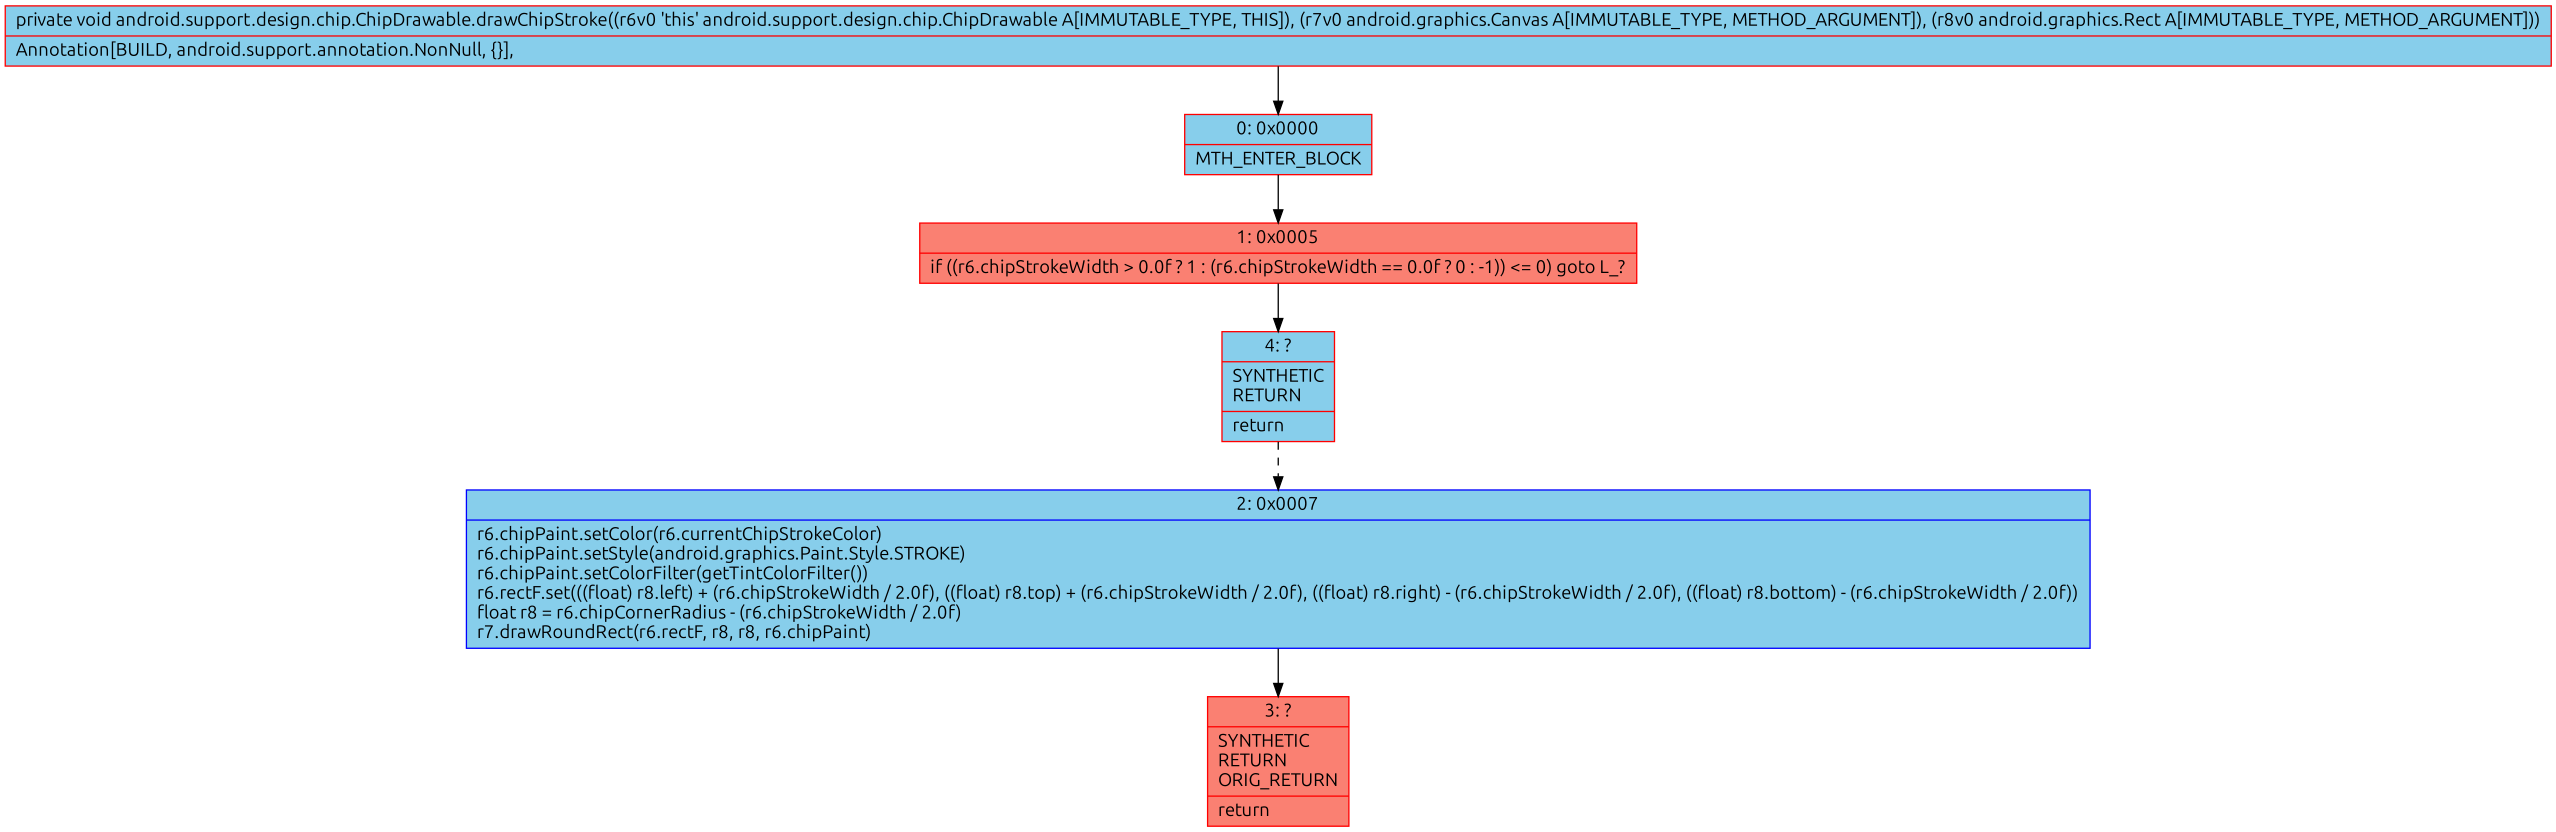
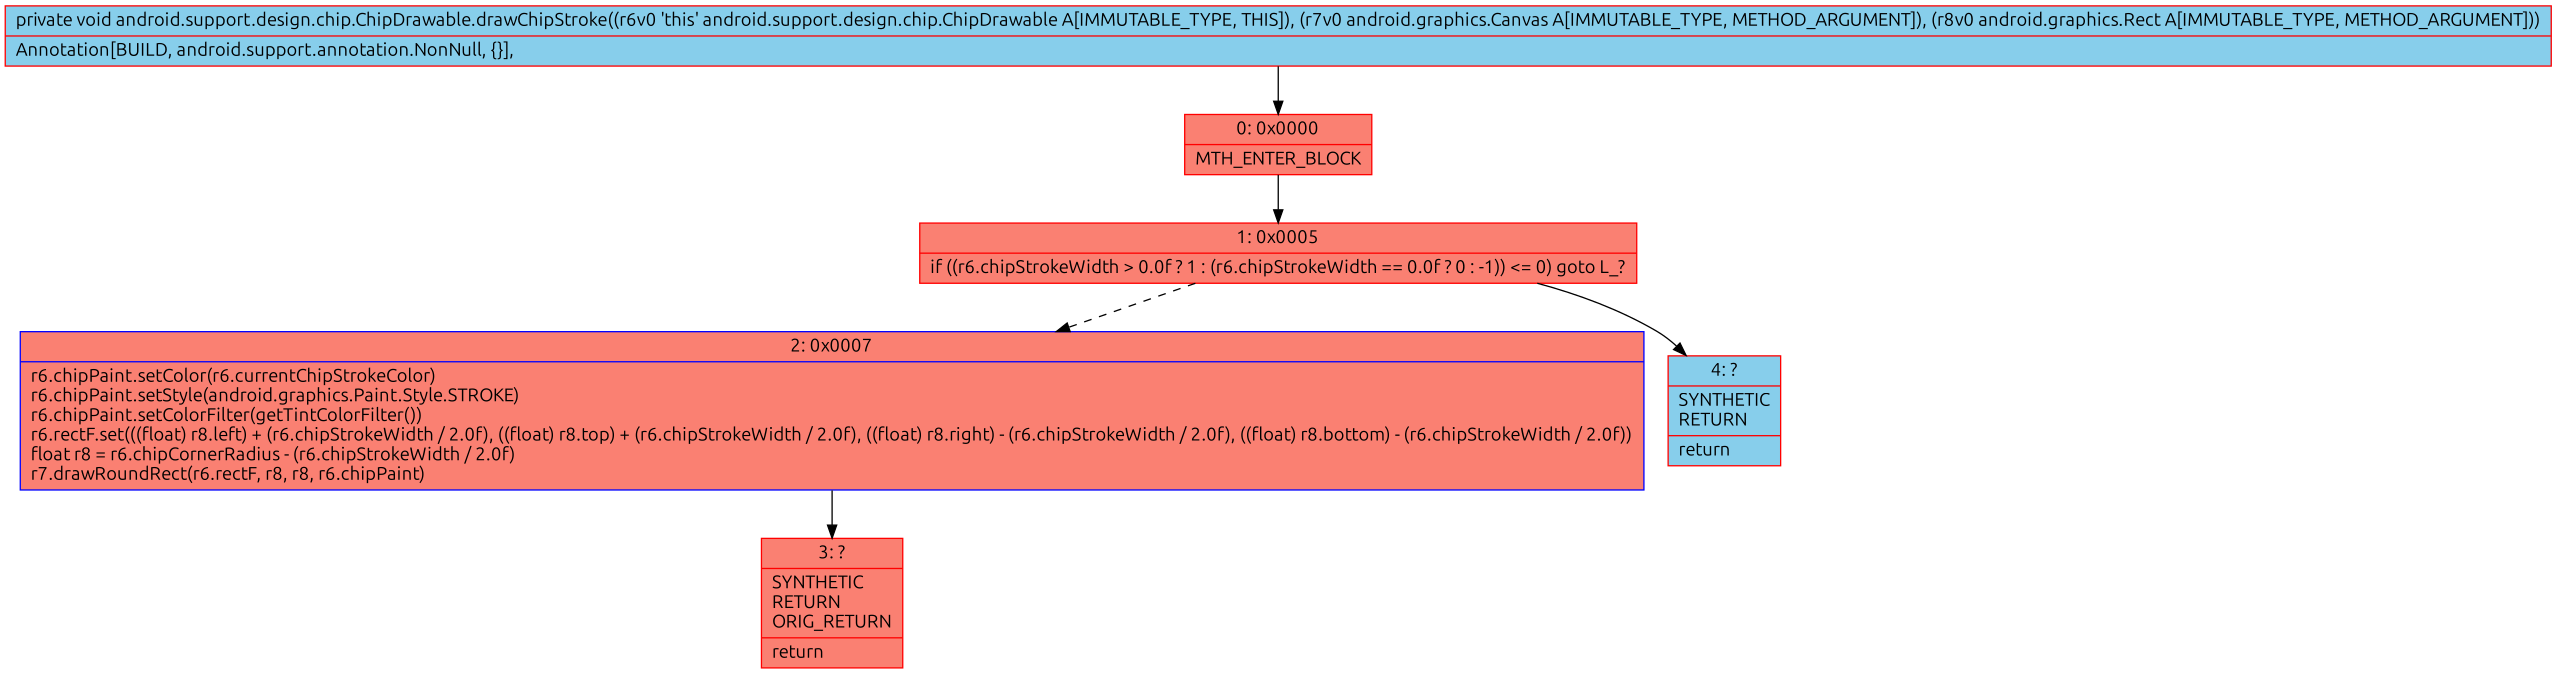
node "0: 0x0000": fillcolor skyblue -> salmon
edge "4: ?" -> "2: 0x0007": now "1: 0x0005" -> "2: 0x0007"
node "2: 0x0007": fillcolor skyblue -> salmon
